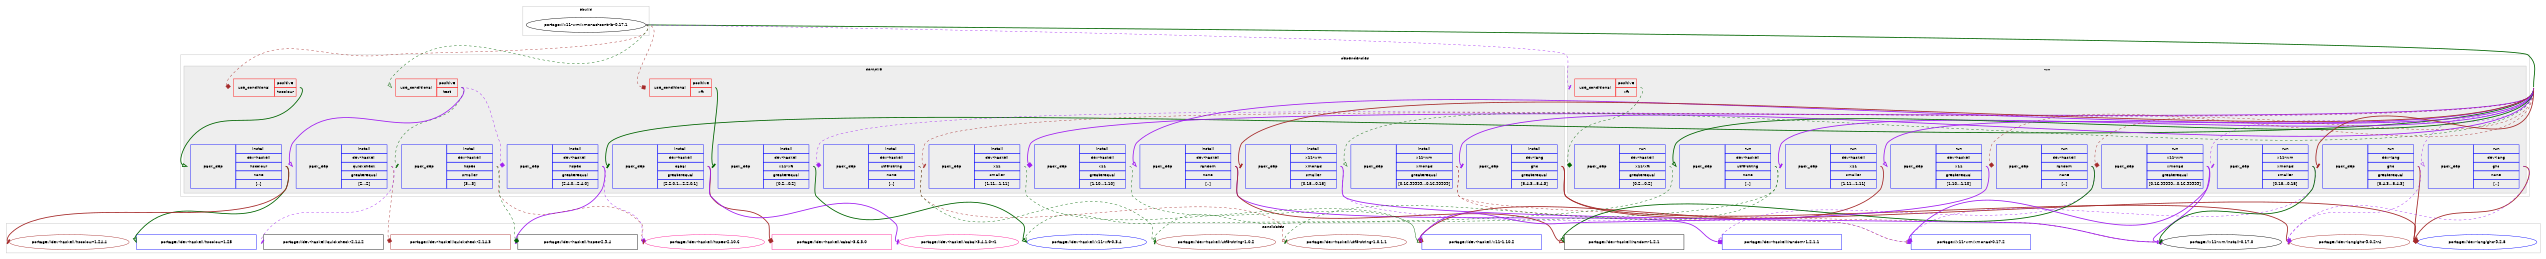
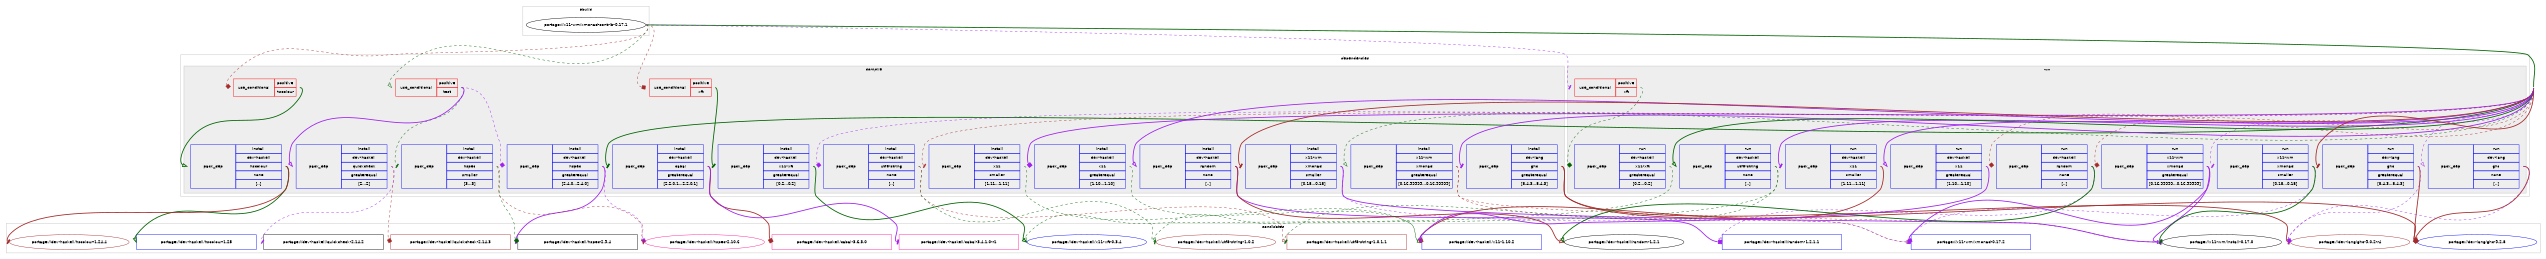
node "portage://dev-haskell/cabal-3.4.1.0-r1": shape ellipse -> box
node "portage://dev-haskell/utf8-string-1.0.1.1": shape ellipse -> box
node "portage://dev-haskell/random-1.2.1": shape box -> ellipse
